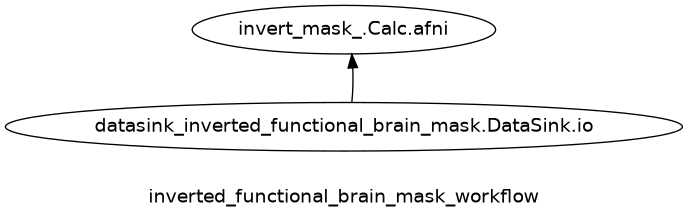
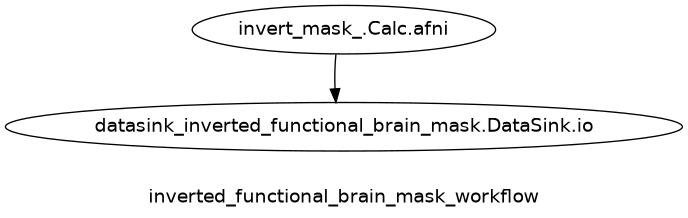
edge "datasink_inverted_functional_brain_mask.DataSink.io" -> "invert_mask_.Calc.afni": reversed
